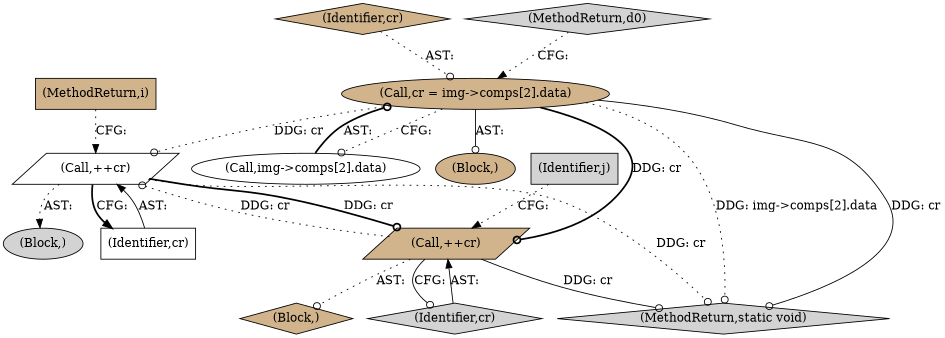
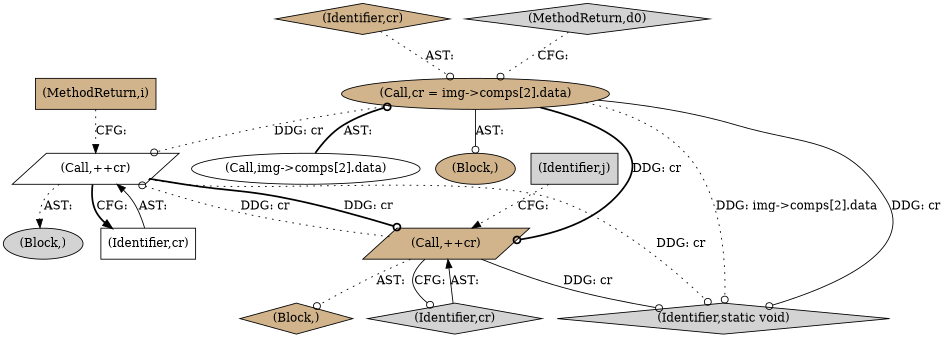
edge "(MethodReturn,d0)" -> "(Call,cr = img->comps[2].data)": arrowhead normal -> odot
edge "(Call,cr = img->comps[2].data)" -> "(Call,img->comps[2].data)": removed, label "CFG:"
node "(MethodReturn,static void)": label "(MethodReturn,static void)" -> "(Identifier,static void)"
